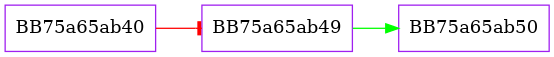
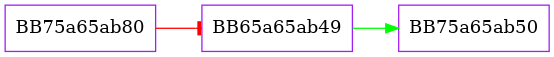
node "BB75a65ab40": label "BB75a65ab40" -> "BB75a65ab80"
node "BB75a65ab49": label "BB75a65ab49" -> "BB65a65ab49"
